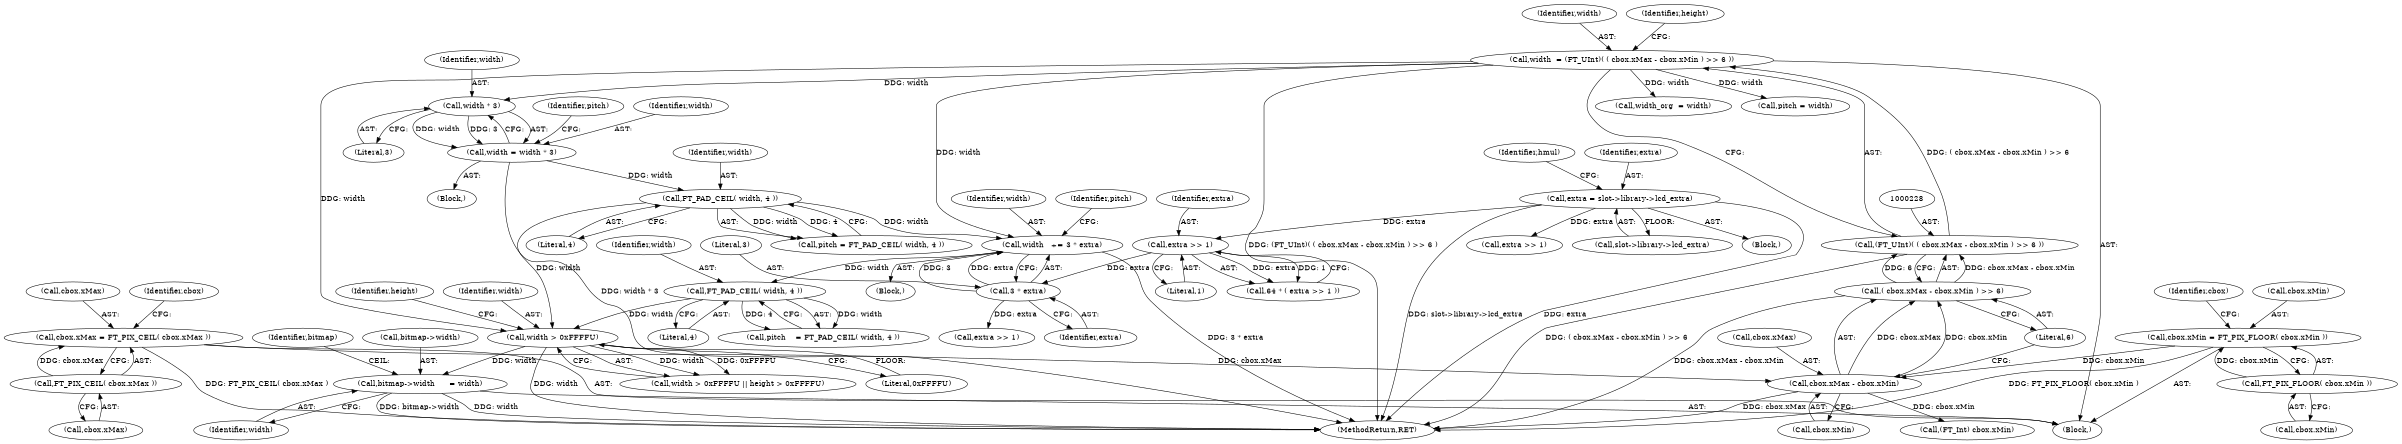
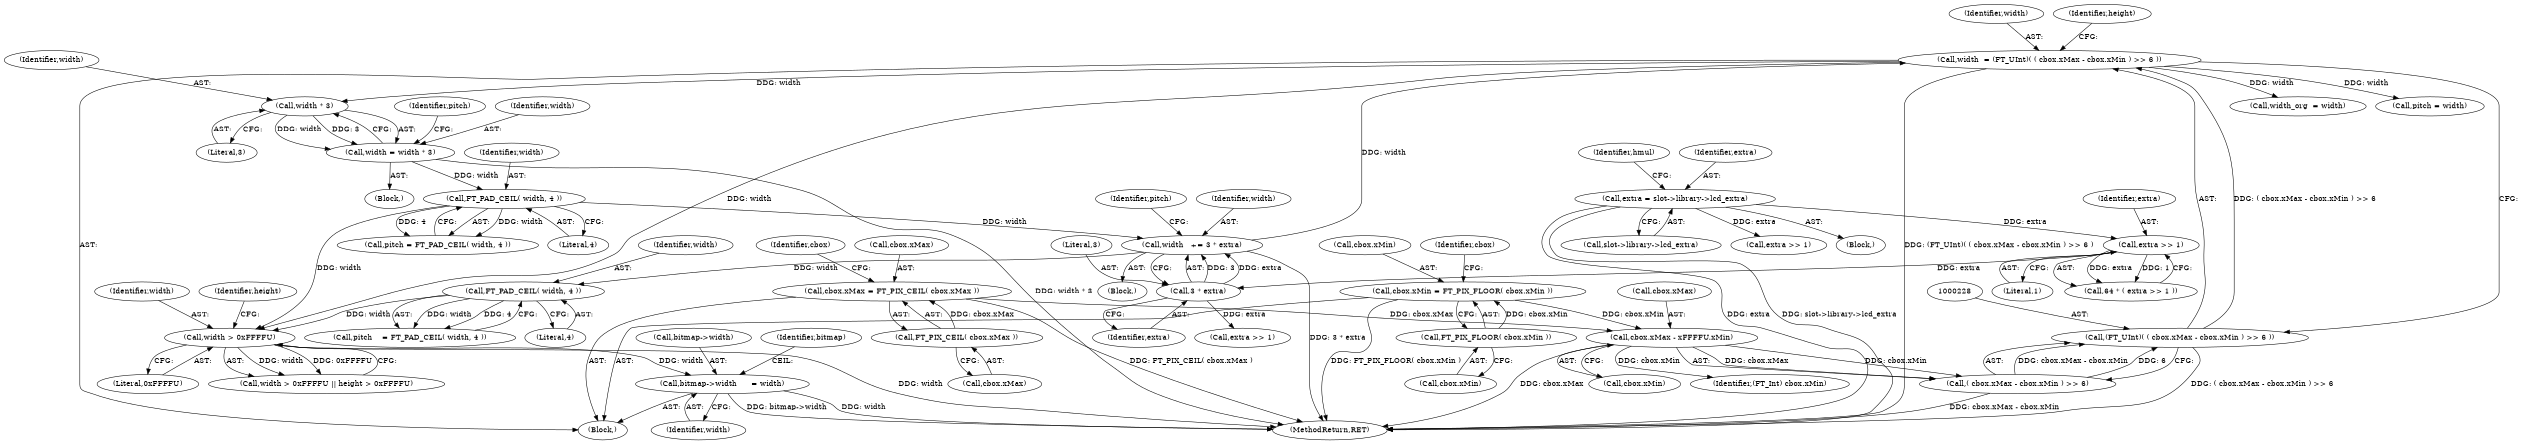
edge "(Call,width  = (FT_UInt)( ( cbox.xMax - cbox.xMin ) >> 6 ))" -> "(Call,width   += 3 * extra)": reversed
edge "(Call,extra = slot->library->lcd_extra)" -> "(Call,slot->library->lcd_extra)": label "FLOOR: " -> "CFG: "
node "(Literal,6)": removed
edge "(Call,cbox.xMax = FT_PIX_CEIL( cbox.xMax ))" -> "(Call,FT_PIX_CEIL( cbox.xMax ))": label "CFG: " -> "AST: "
edge "(Literal,0xFFFFU)" -> "(Call,width > 0xFFFFU)": label "FLOOR: " -> "AST: "
node "(Call,cbox.xMax - cbox.xMin)": label "(Call,cbox.xMax - cbox.xMin)" -> "(Call,cbox.xMax - xFFFFU.xMin)"
node "(Call,(FT_Int) cbox.xMin)": label "(Call,(FT_Int) cbox.xMin)" -> "(Identifier,(FT_Int) cbox.xMin)"
